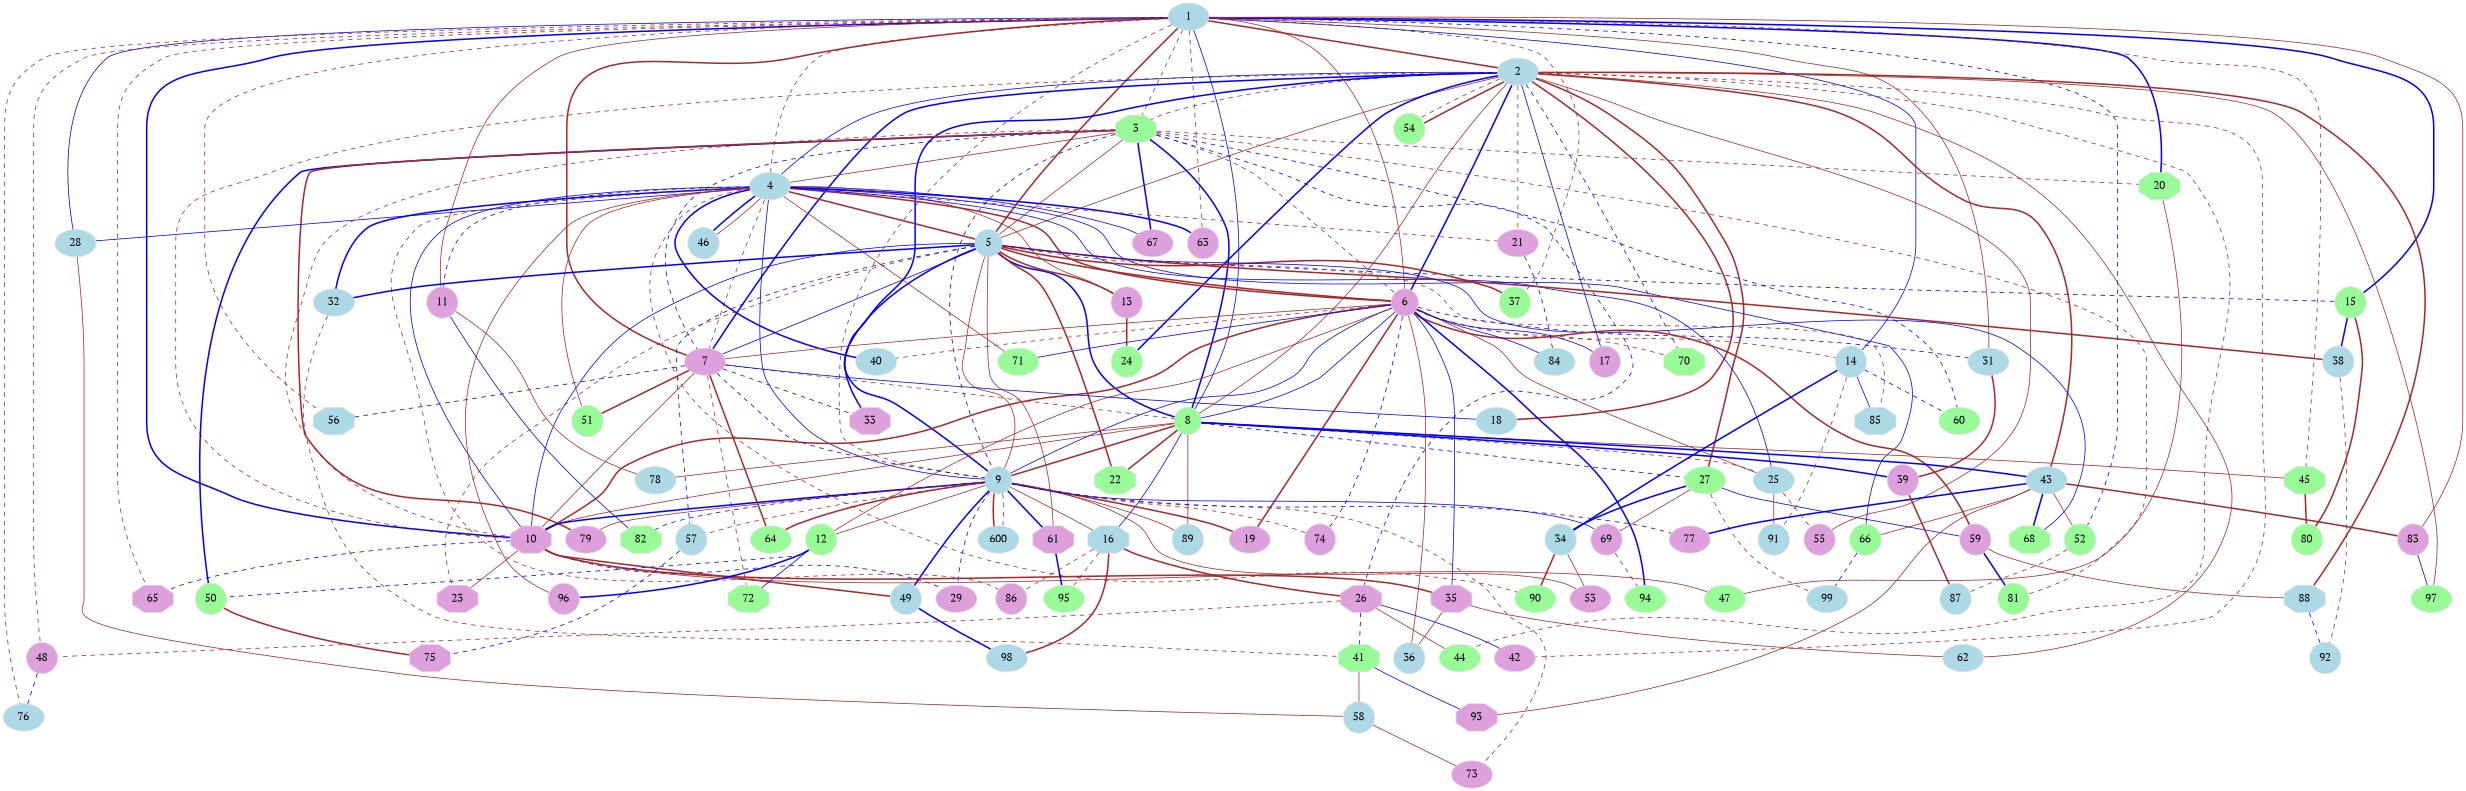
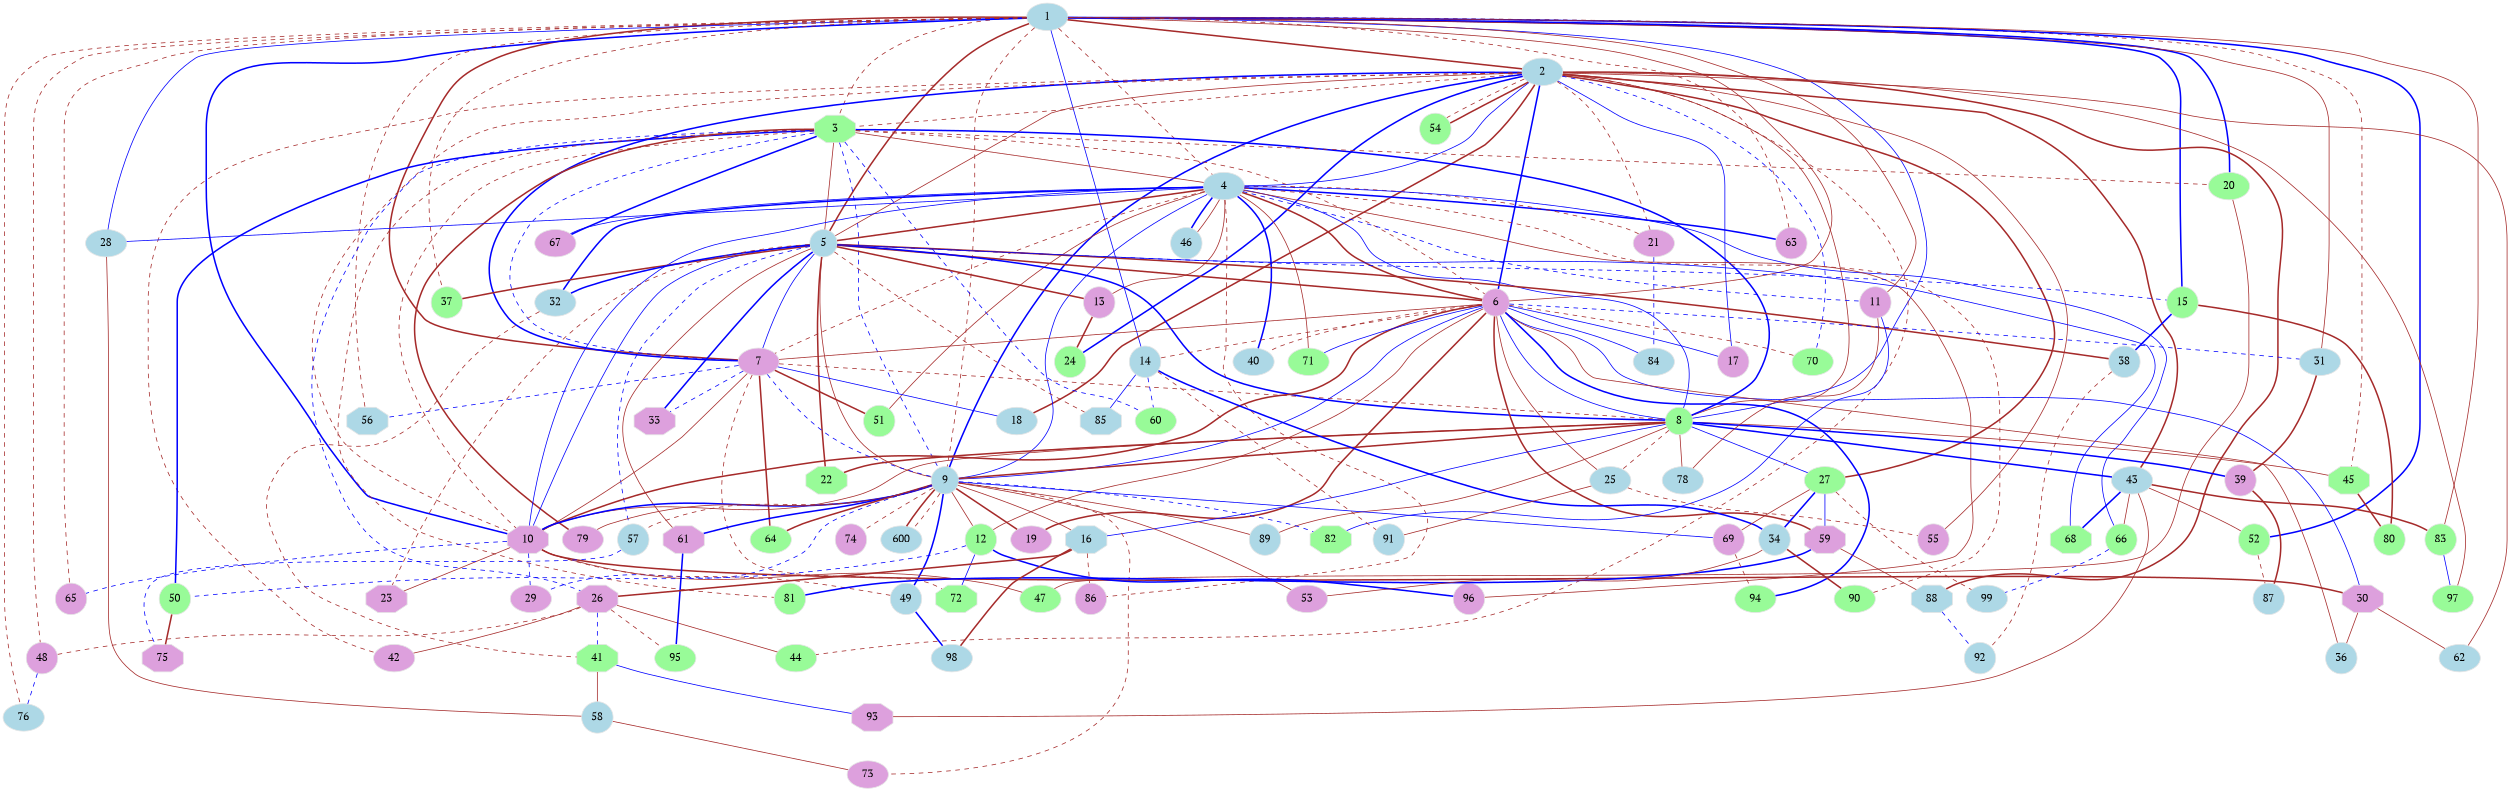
edge "1" -- "52": style dashed -> bold
node "20": shape octagon -> ellipse
edge "4" -- "25": now "4" -- "8"
node "70": shape octagon -> ellipse
edge "6" -- "74": removed
edge "8" -- "27": style dashed -> solid
node "77": removed
node "59": shape circle -> octagon
node "83": fillcolor plum -> palegreen
edge "16" -- "95": now "26" -- "95"
edge "10" -- "49": style bold -> dashed
node "65": shape octagon -> circle
node "35": label "35" -> "30"
edge "26" -- "42": color blue -> brown
